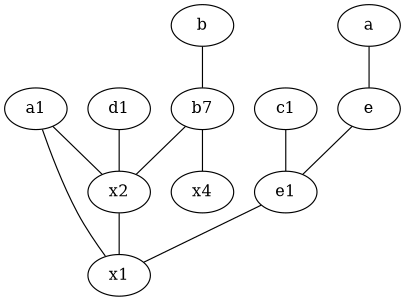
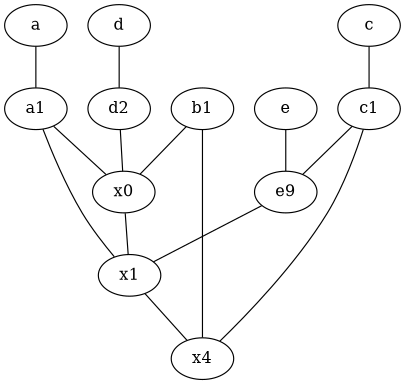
node "d": added
node "b": removed
node "c": added
edge "a" -- "e": now "a" -- "a1"
node "d1": label "d1" -> "d2"
node "b7": label "b7" -> "b1"
node "x2": label "x2" -> "x0"
node "e1": label "e1" -> "e9"
edge "c1" -- "x4": added
edge "x1" -- "x4": added
